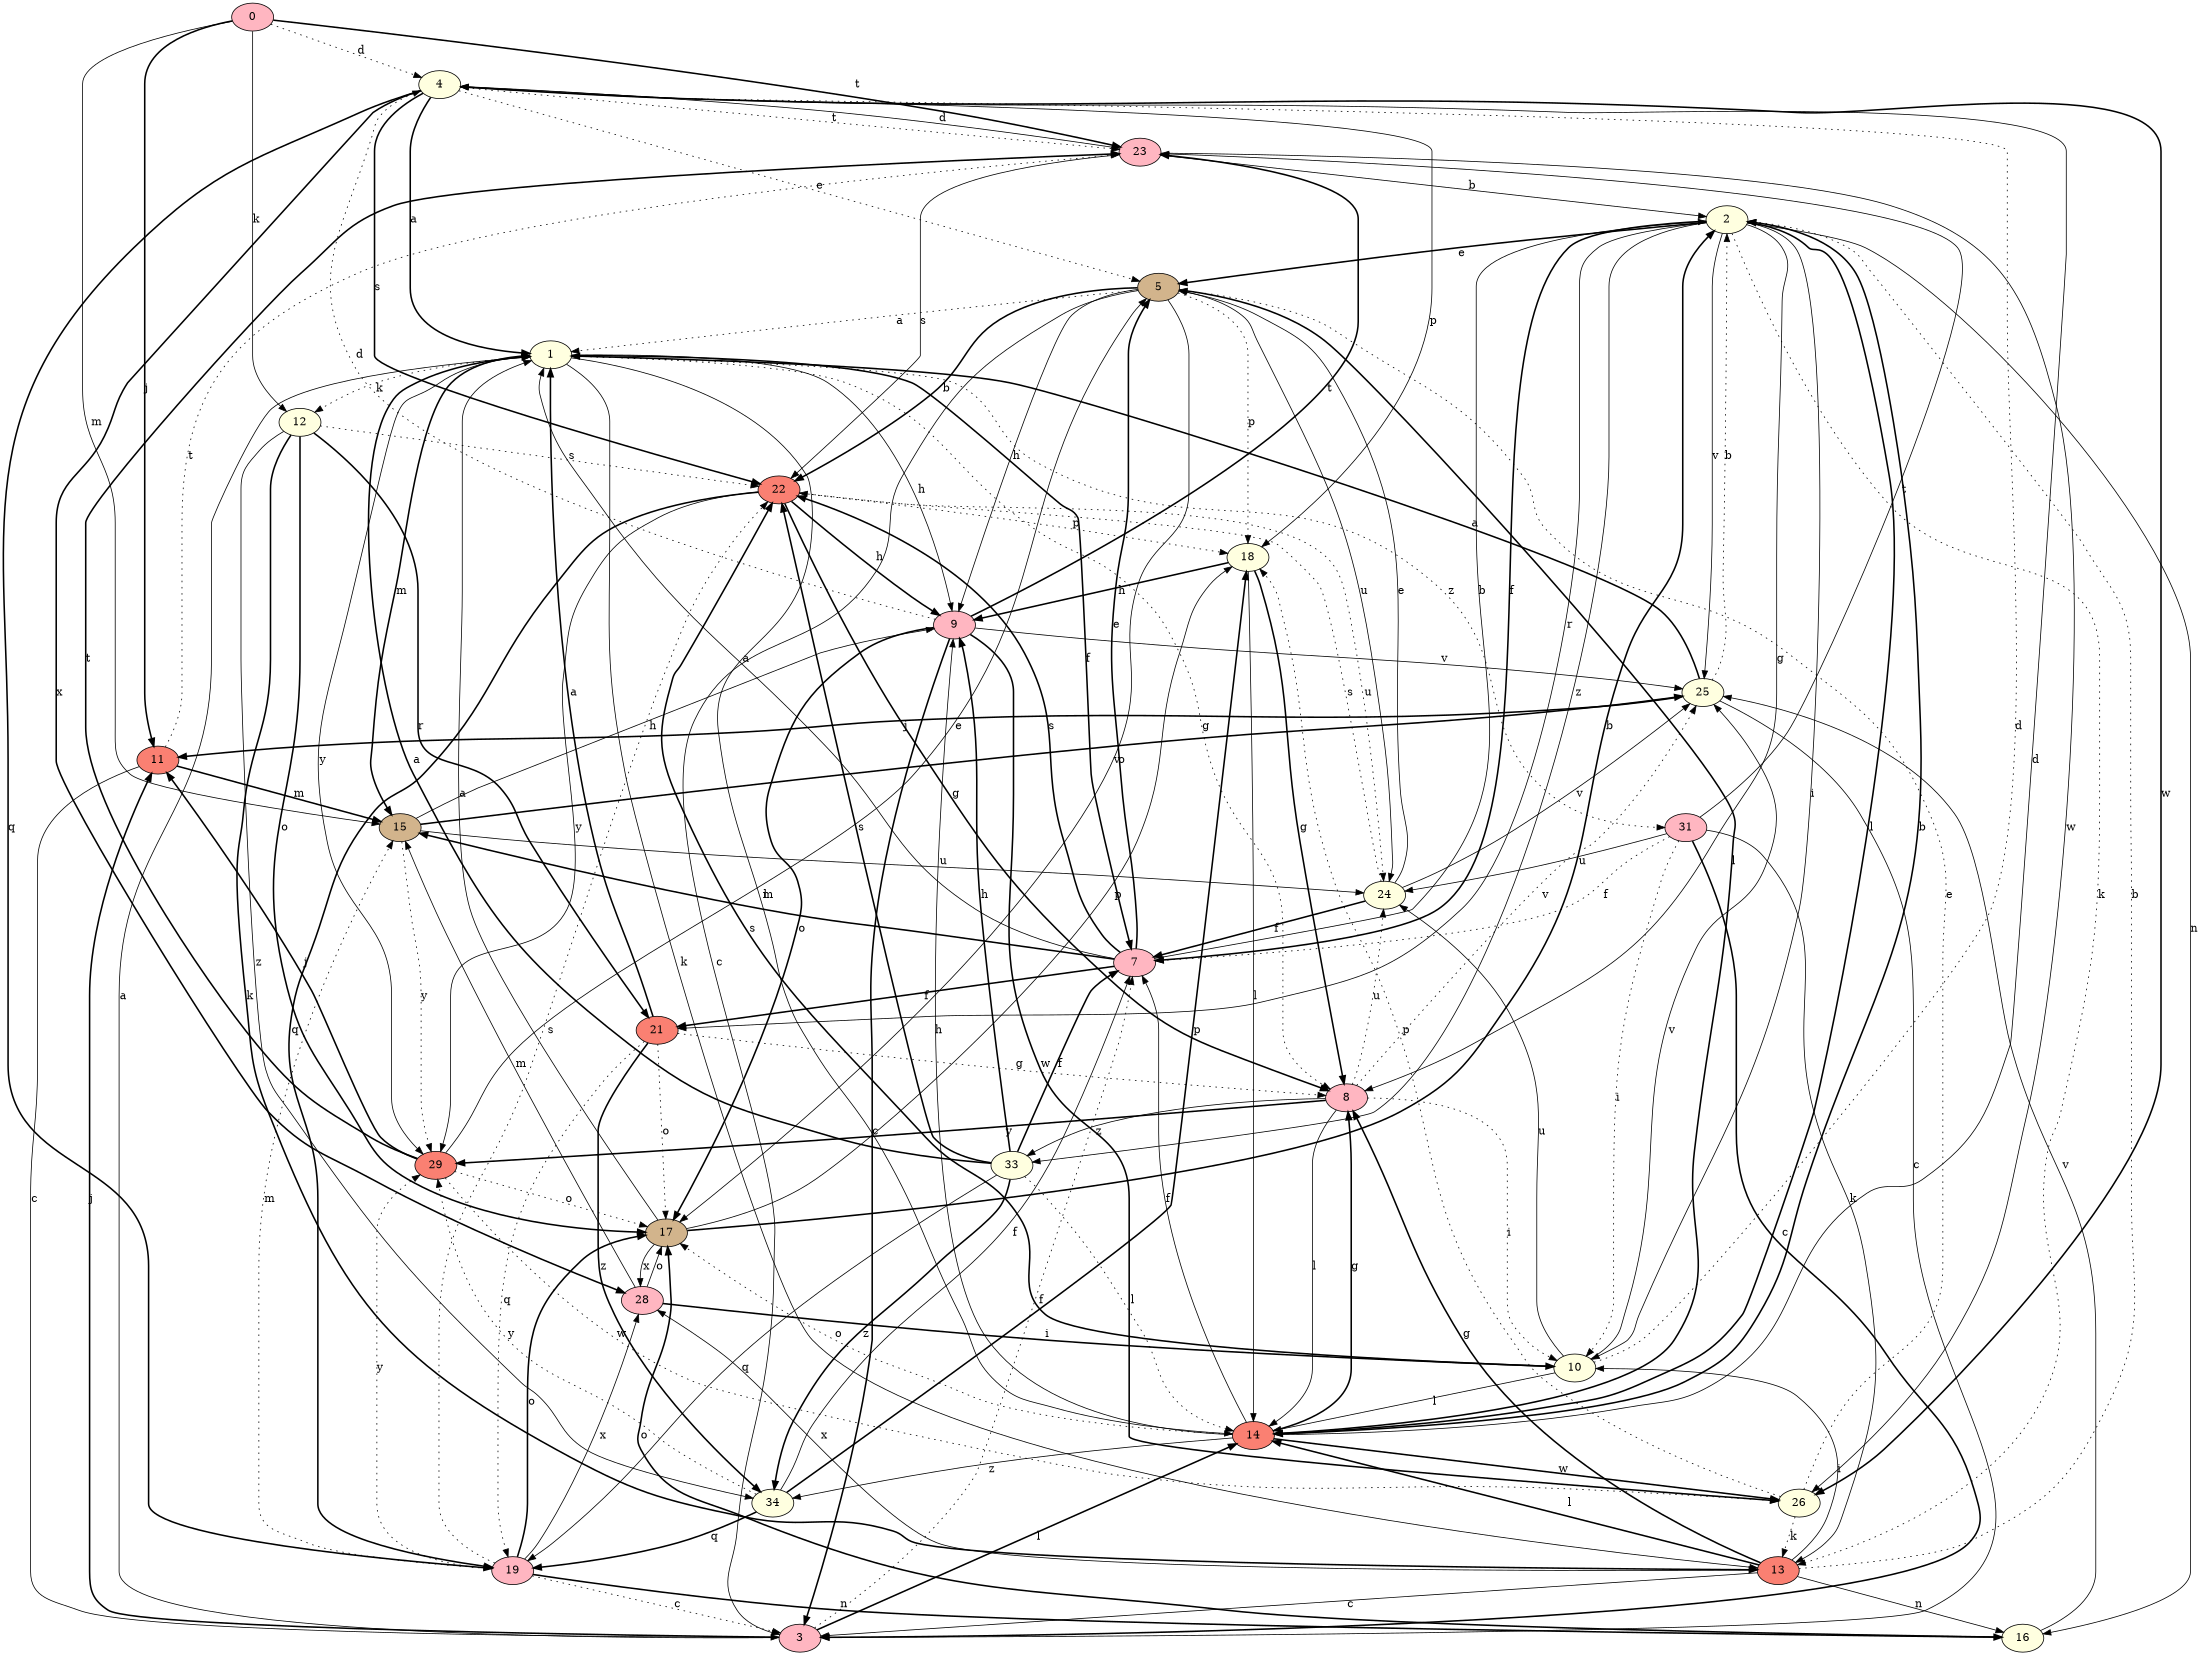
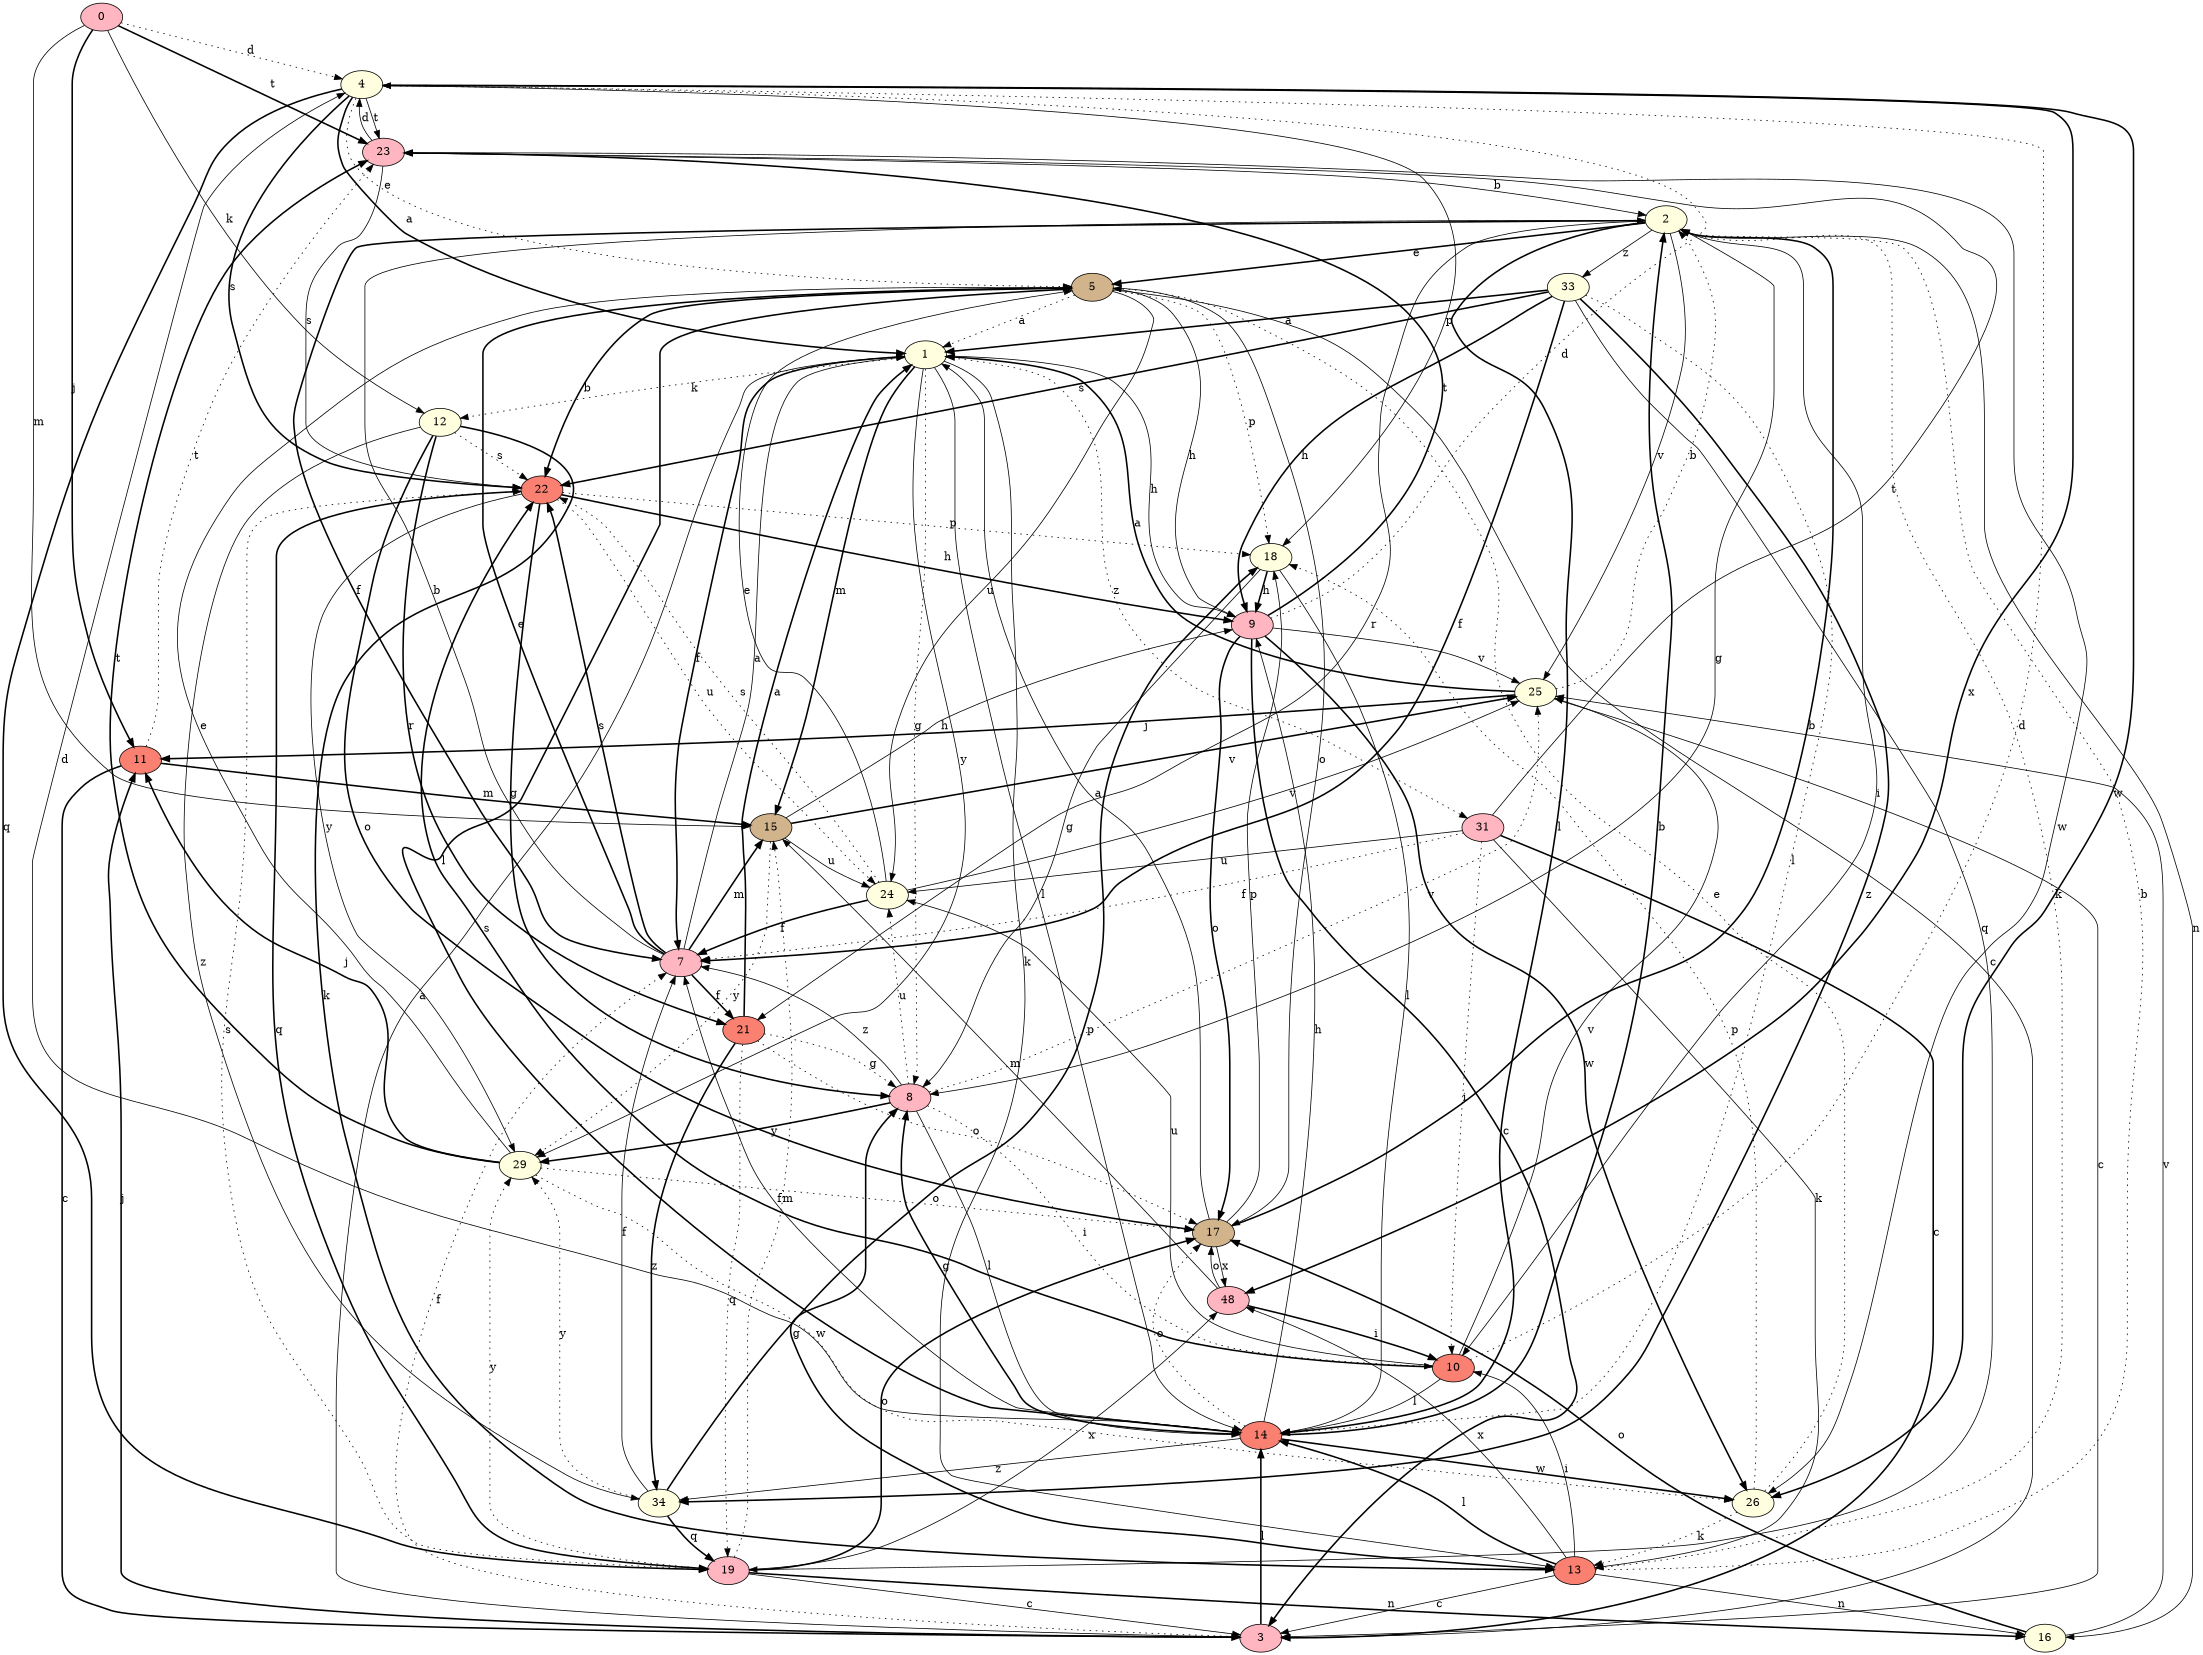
edge "4" -> "23": style dotted -> solid
edge "18" -> "8": style bold -> solid
edge "8" -> "33": now "8" -> "7"
node "29": fillcolor salmon -> lightyellow
node "28": label "28" -> "48"
node "10": fillcolor lightyellow -> salmon
edge "11" -> "3": style solid -> bold
edge "19" -> "3": style dotted -> solid
